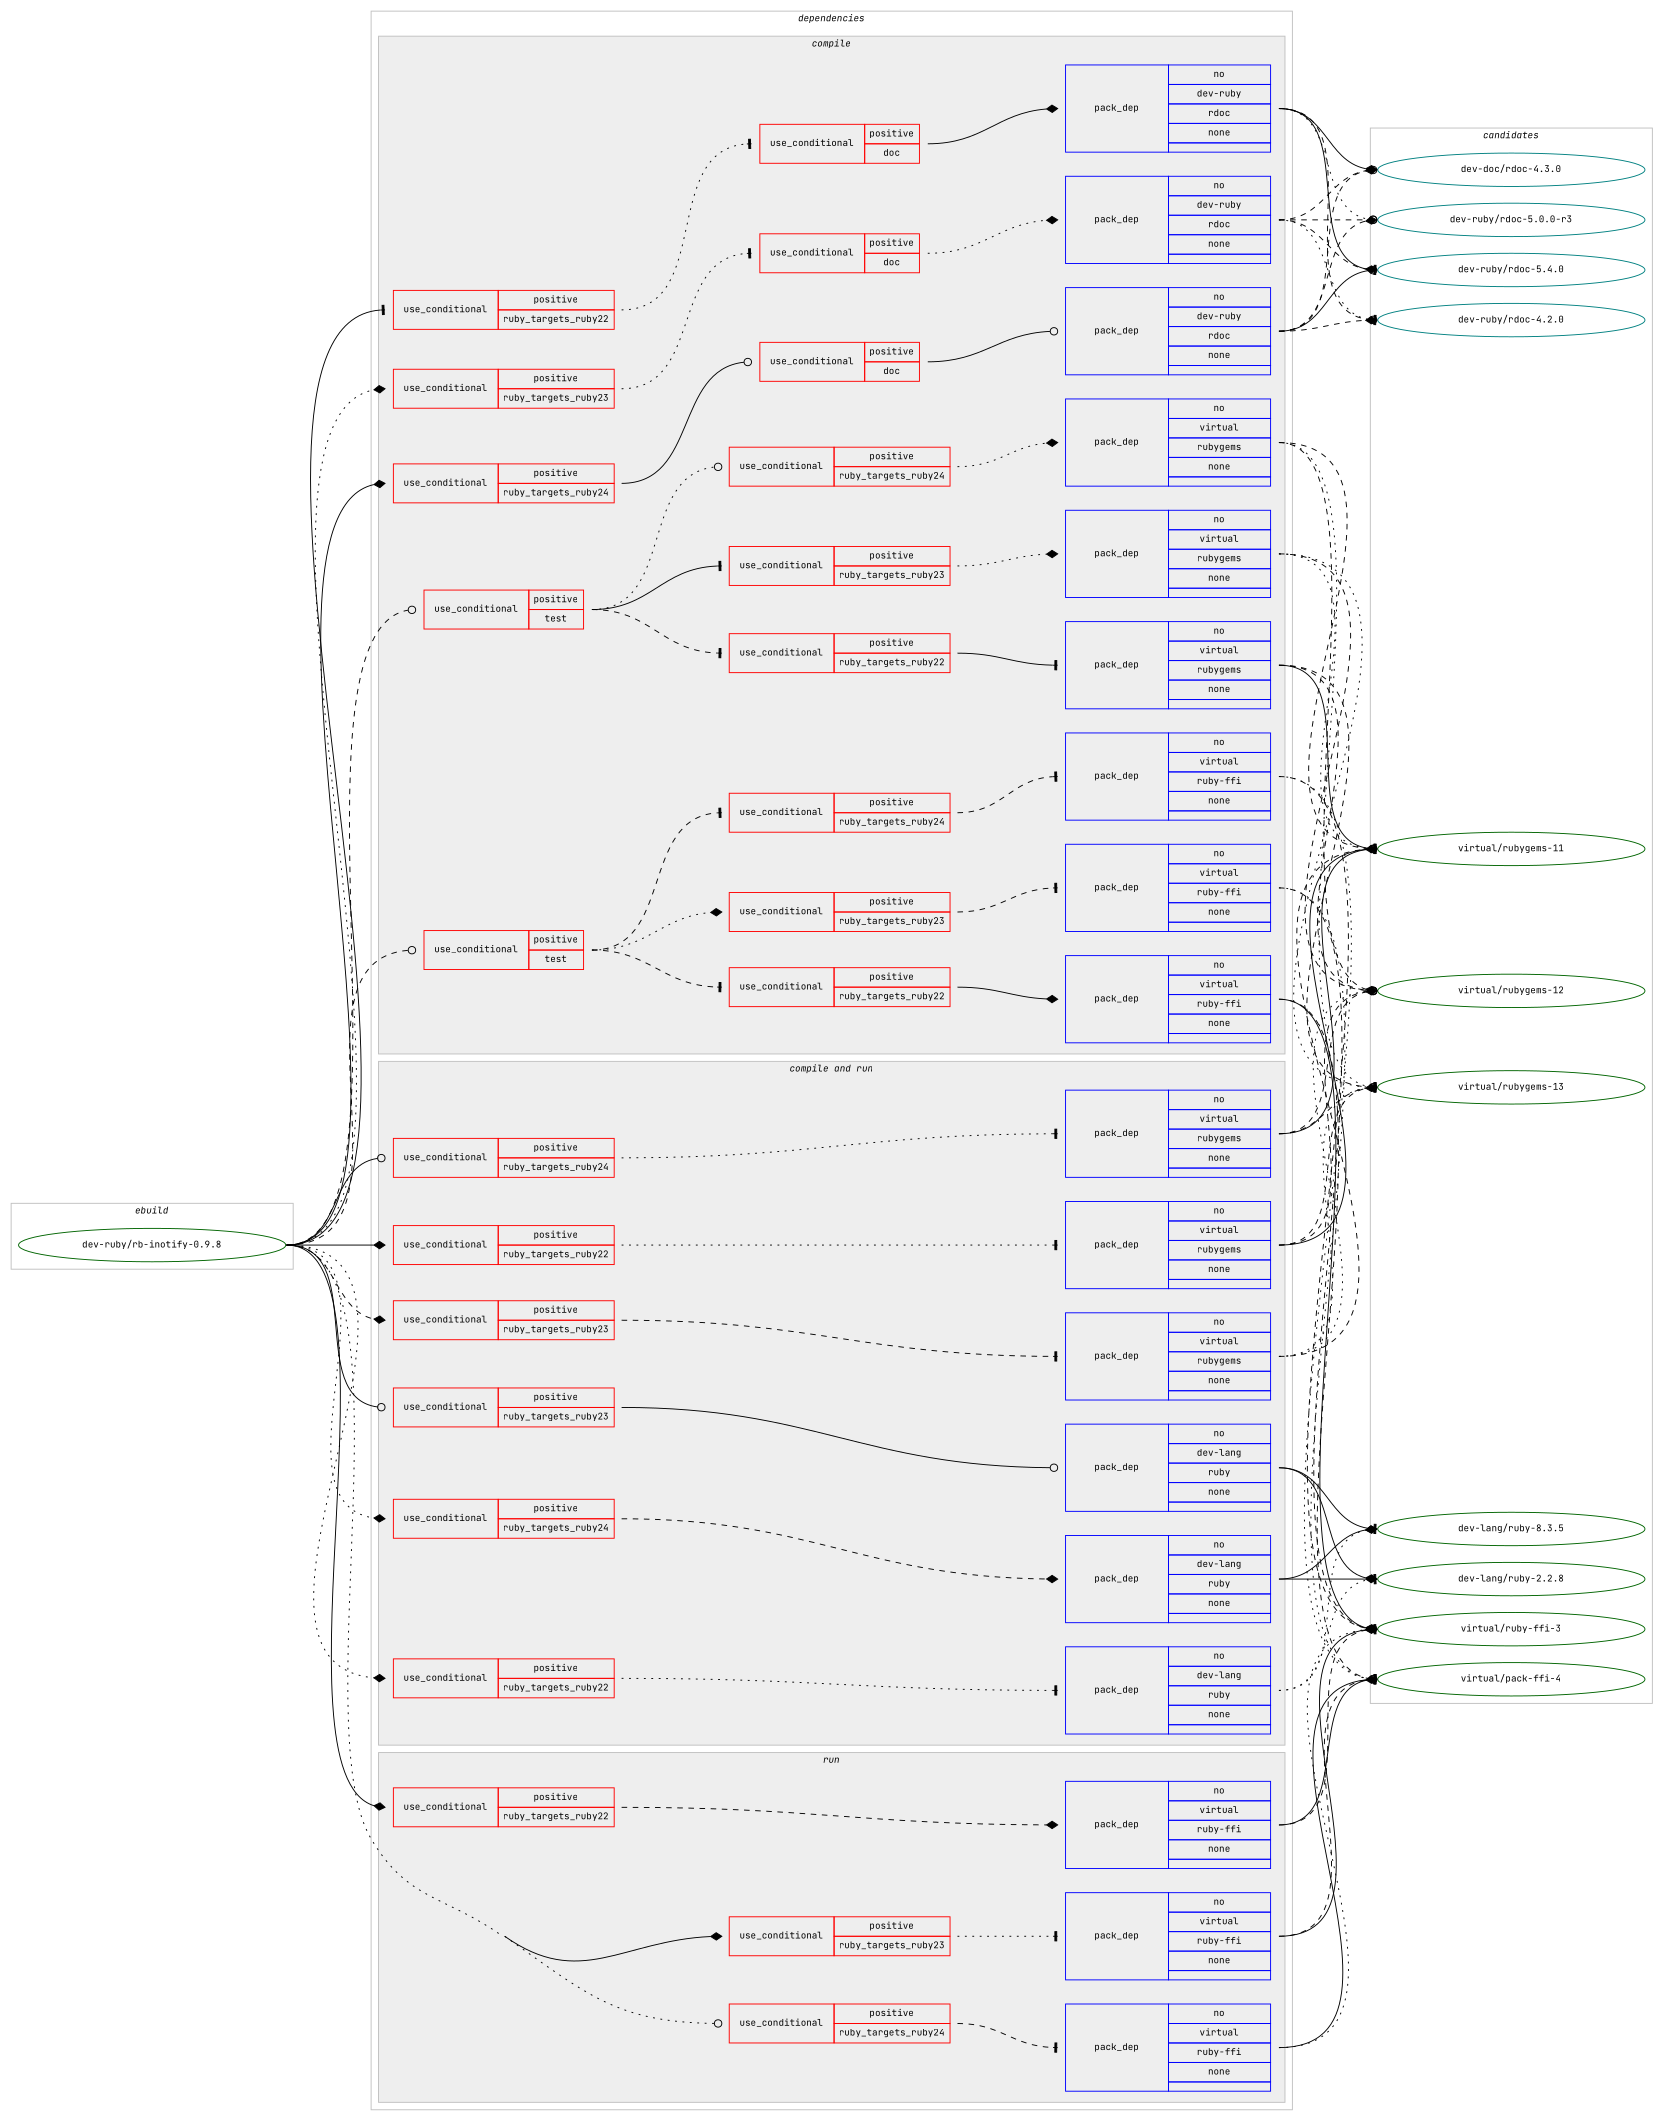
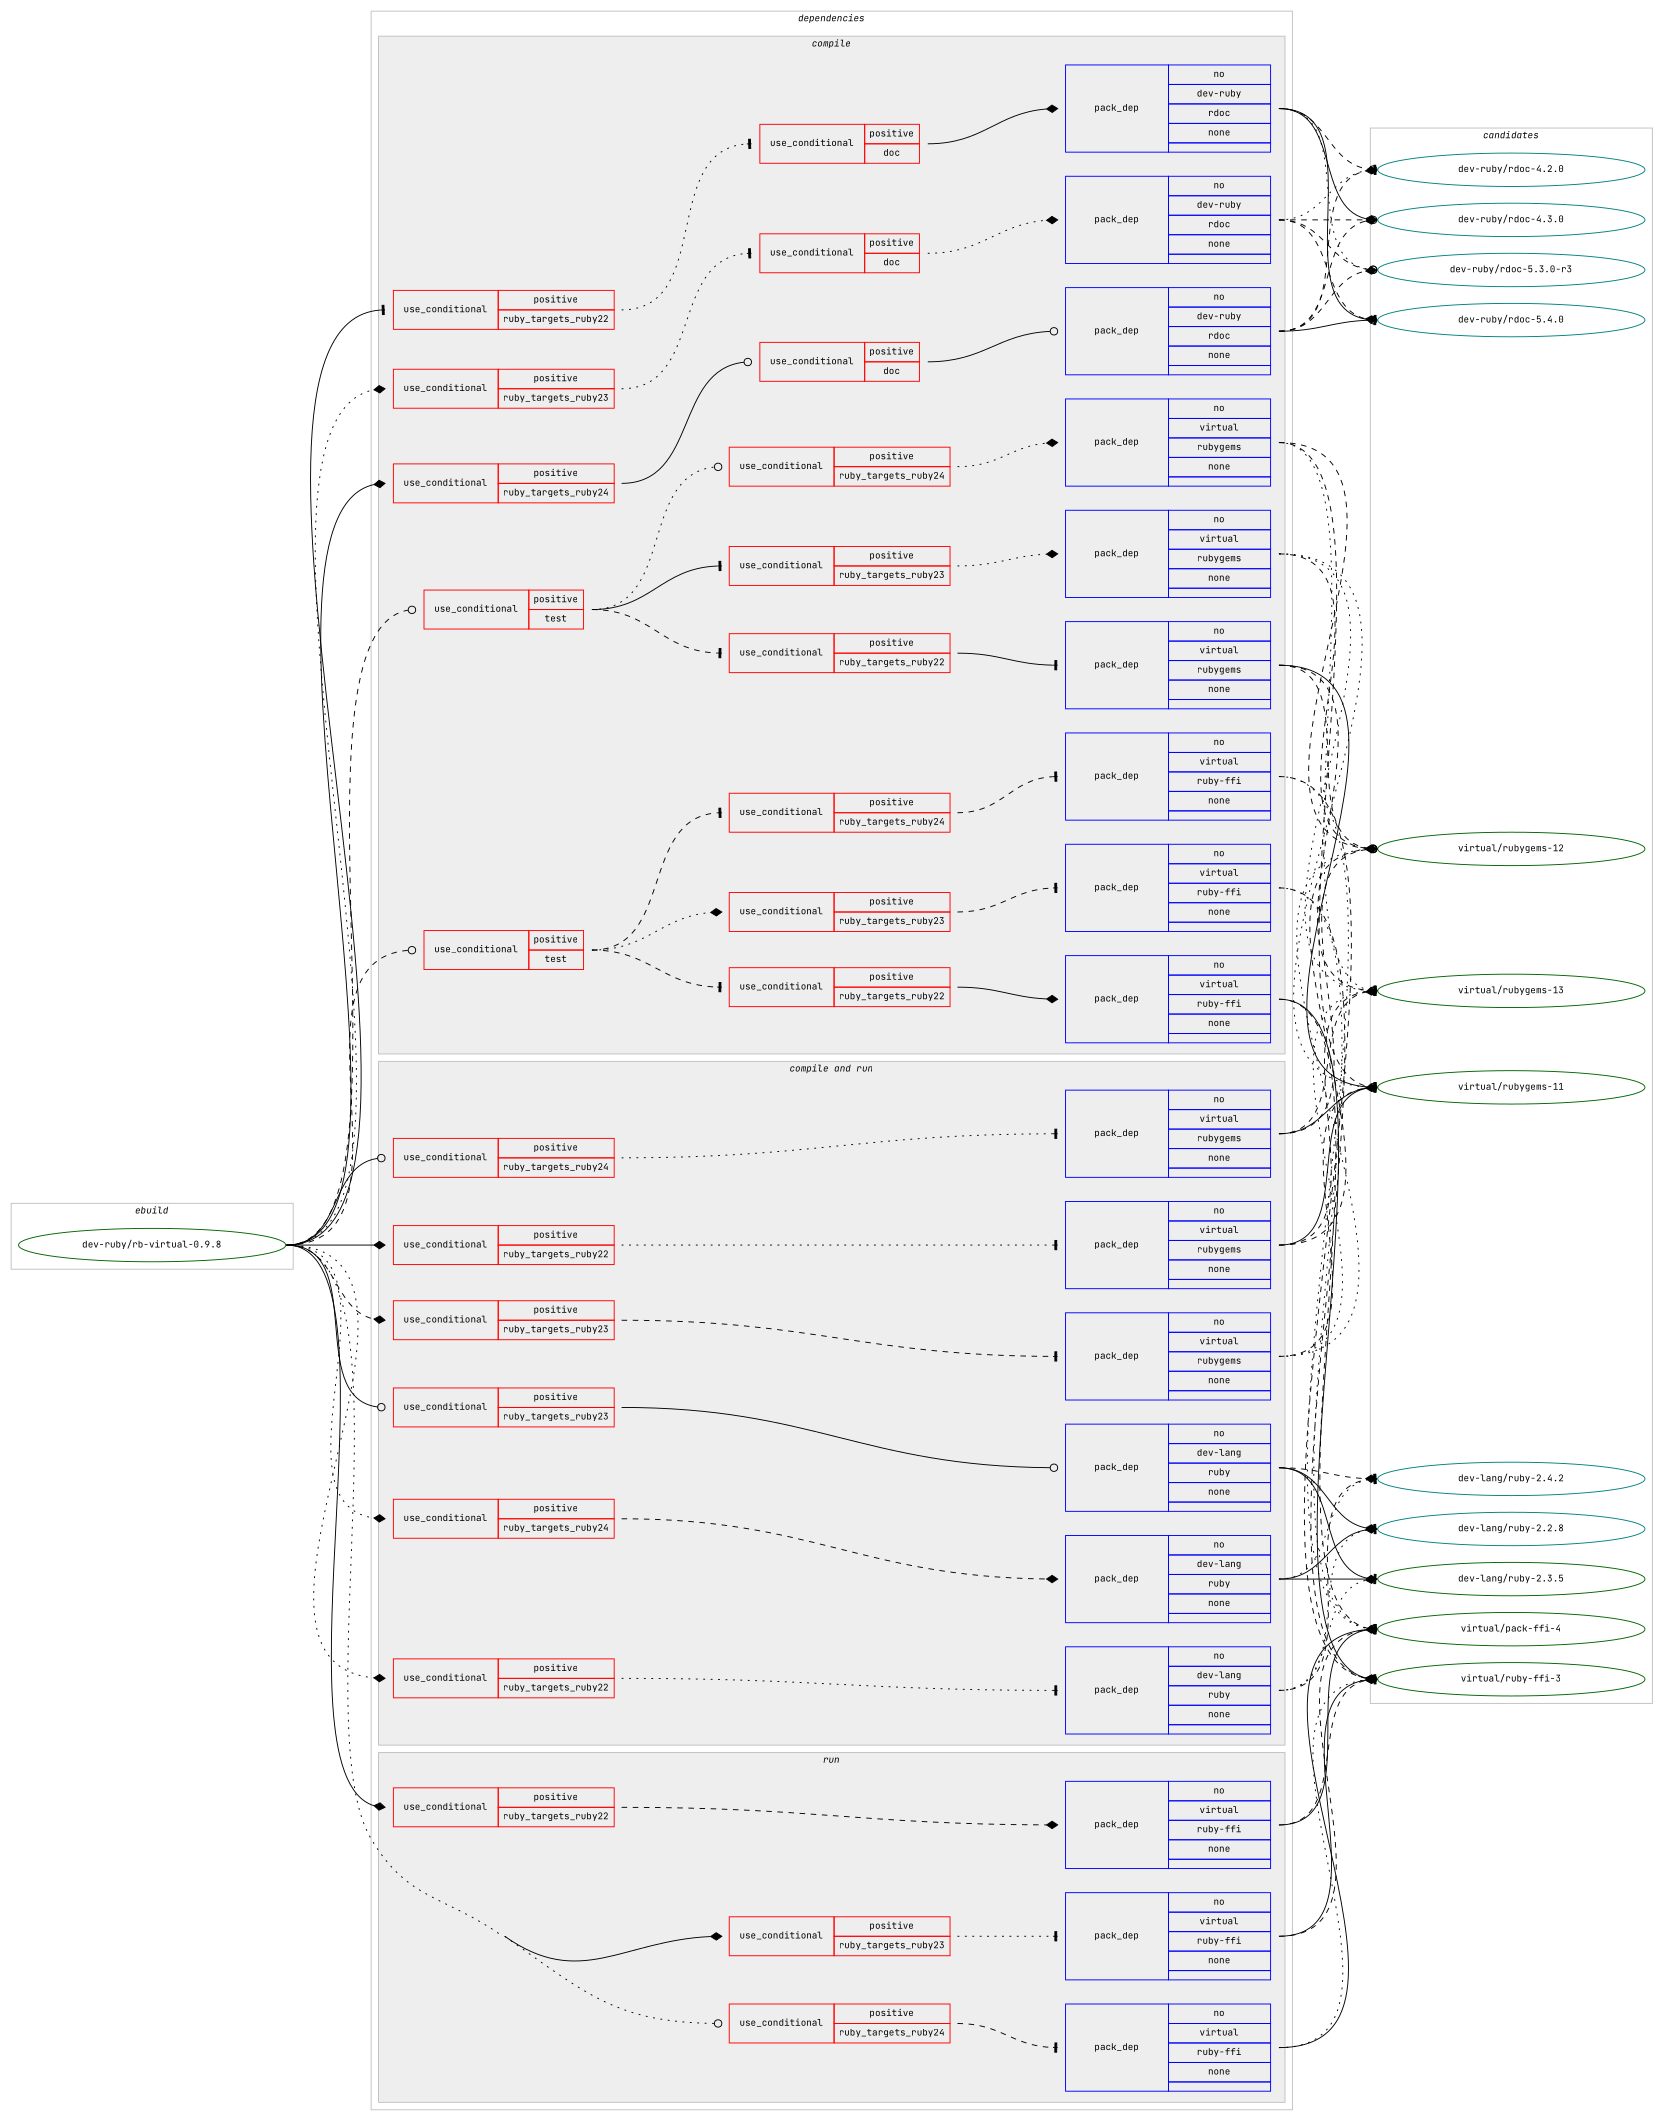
node "dev-doc/rdoc-4.3.0": label "dev-doc/rdoc-4.3.0" -> "dev-ruby/rdoc-4.3.0"
node "dev-ruby/rdoc-5.0.0-r3": label "dev-ruby/rdoc-5.0.0-r3" -> "dev-ruby/rdoc-5.3.0-r3"
node "dev-ruby/rb-inotify-0.9.8": label "dev-ruby/rb-inotify-0.9.8" -> "dev-ruby/rb-virtual-0.9.8"
node "dev-lang/ruby-2.4.2": added
node "dev-lang/ruby-8.3.5": label "dev-lang/ruby-8.3.5" -> "dev-lang/ruby-2.3.5"
node "dev-lang/ruby-2.2.8": color darkgreen -> teal
